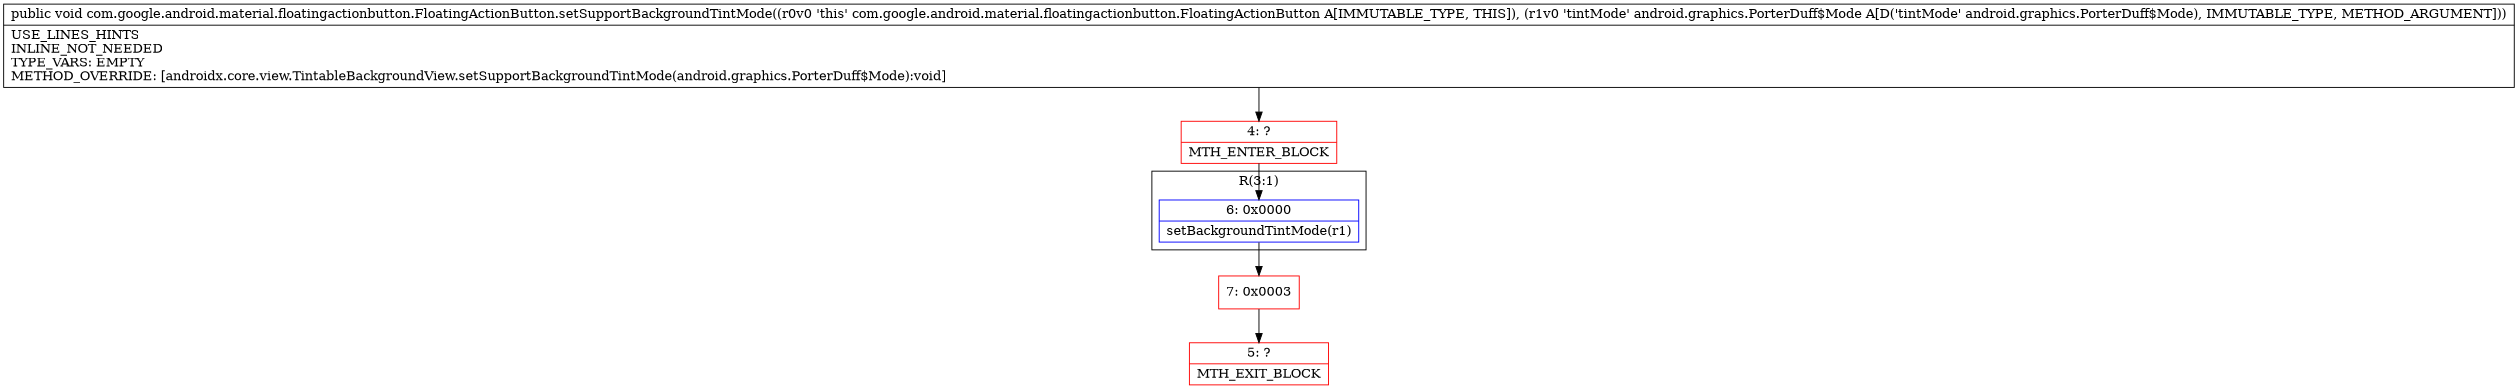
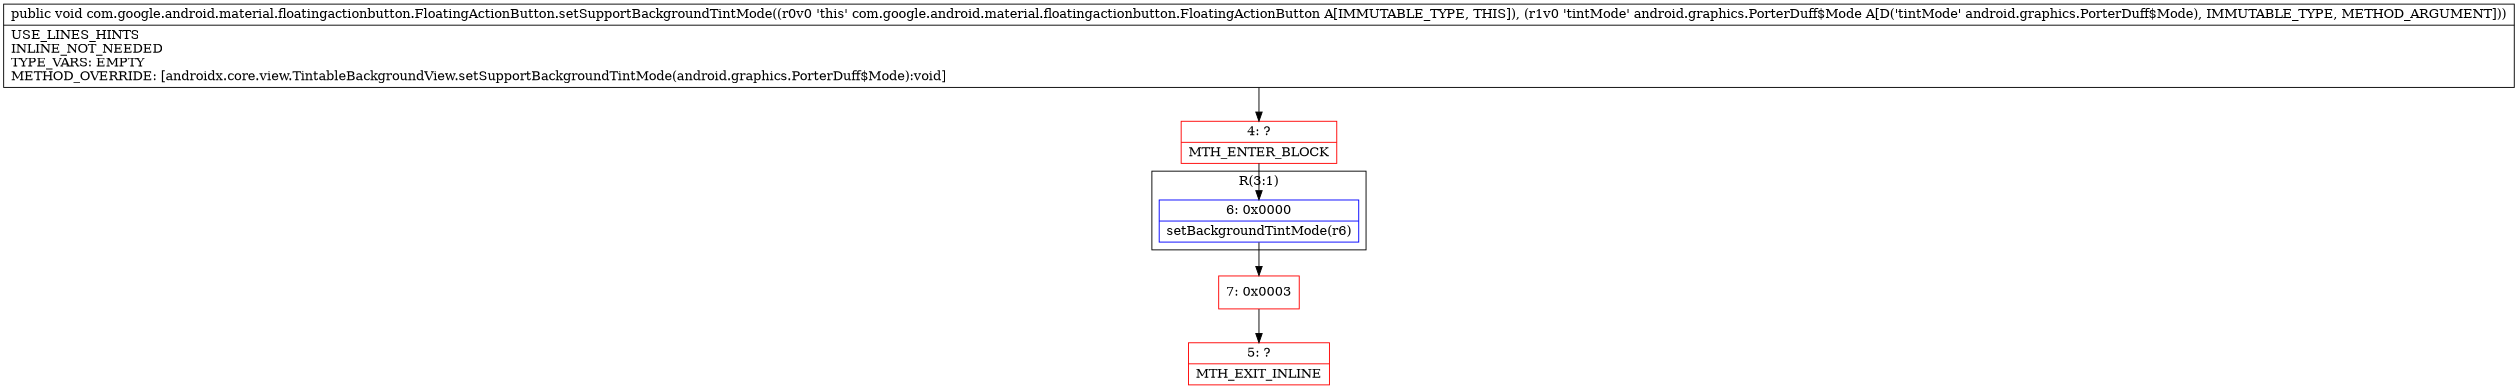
node "6: 0x0000": text "setBackgroundTintMode(r1)" -> "setBackgroundTintMode(r6)"
node "5: ?": text "MTH_EXIT_BLOCK" -> "MTH_EXIT_INLINE"
